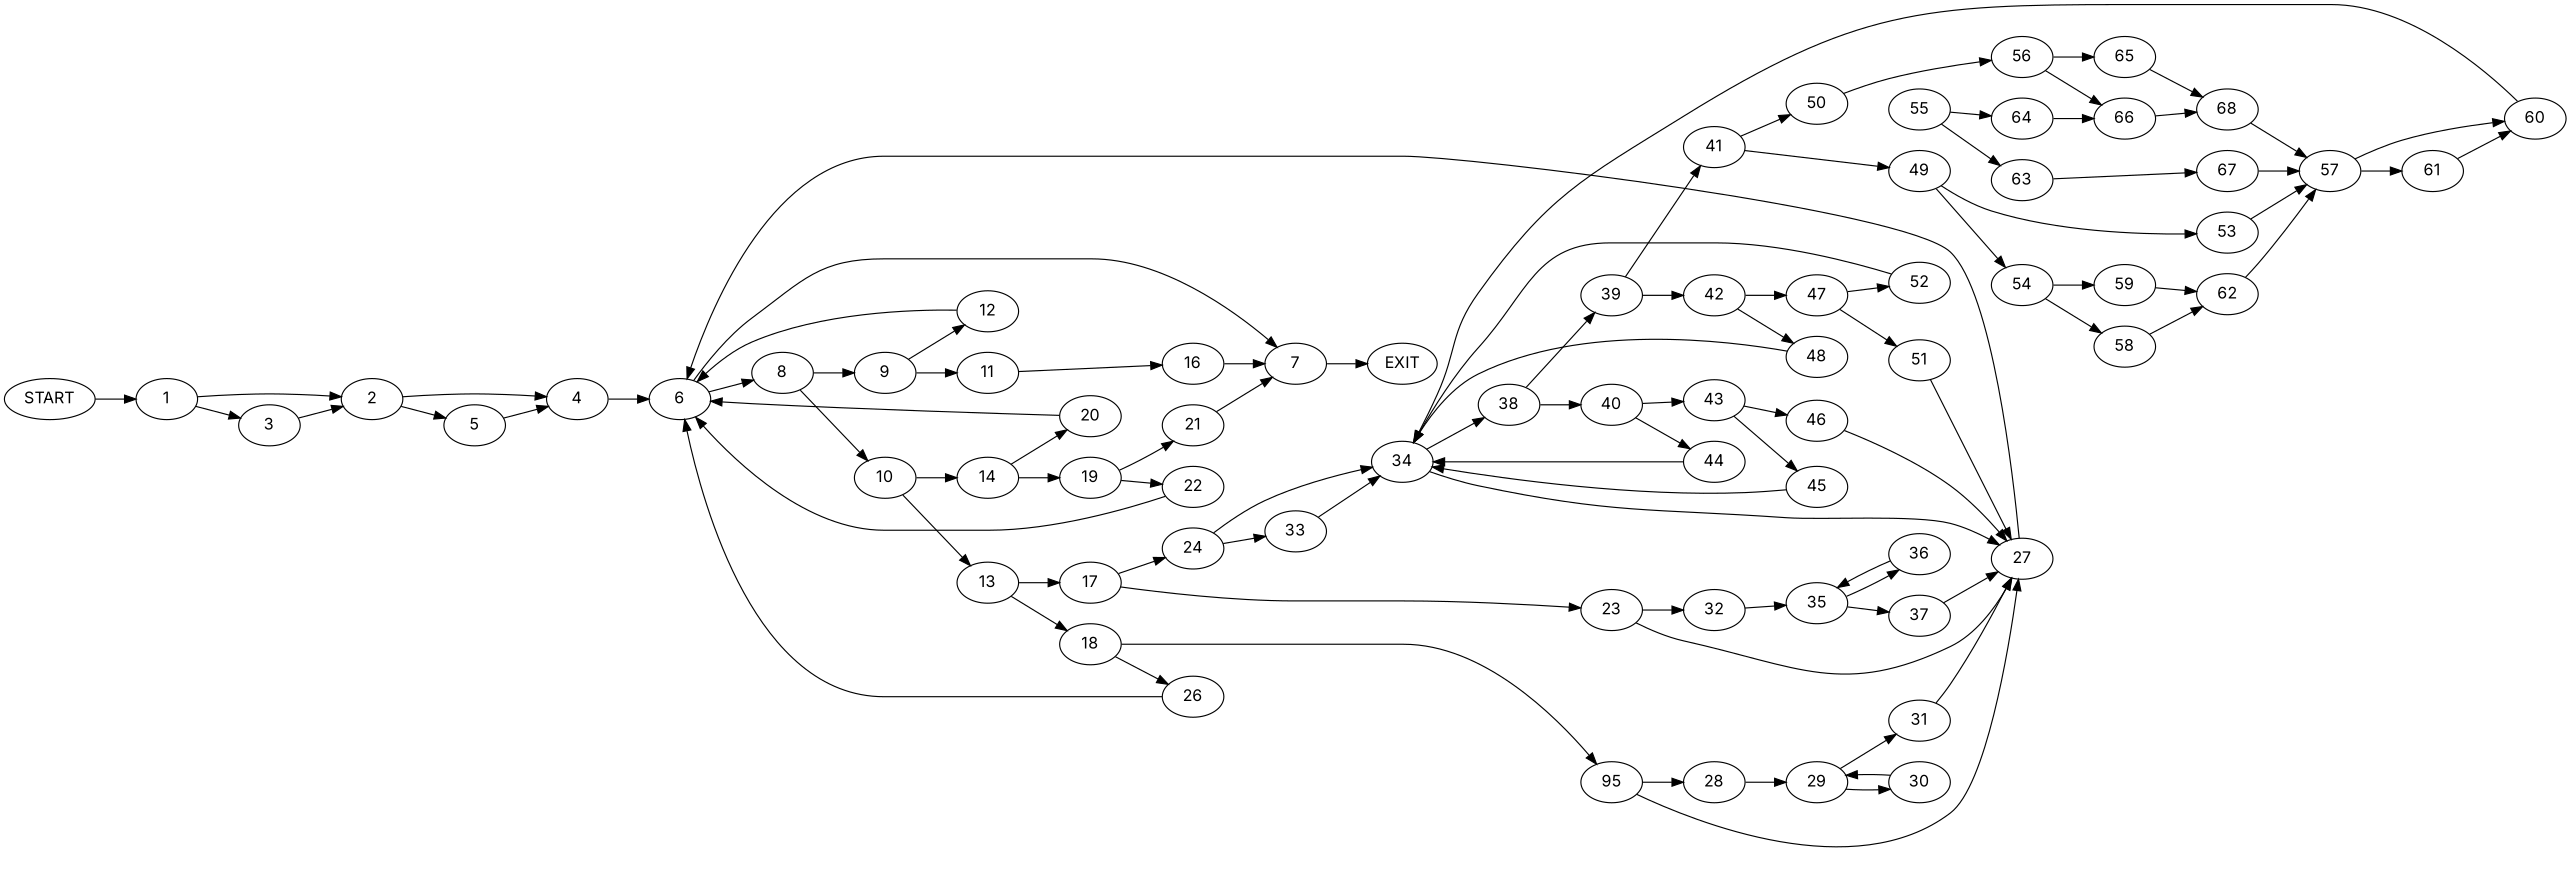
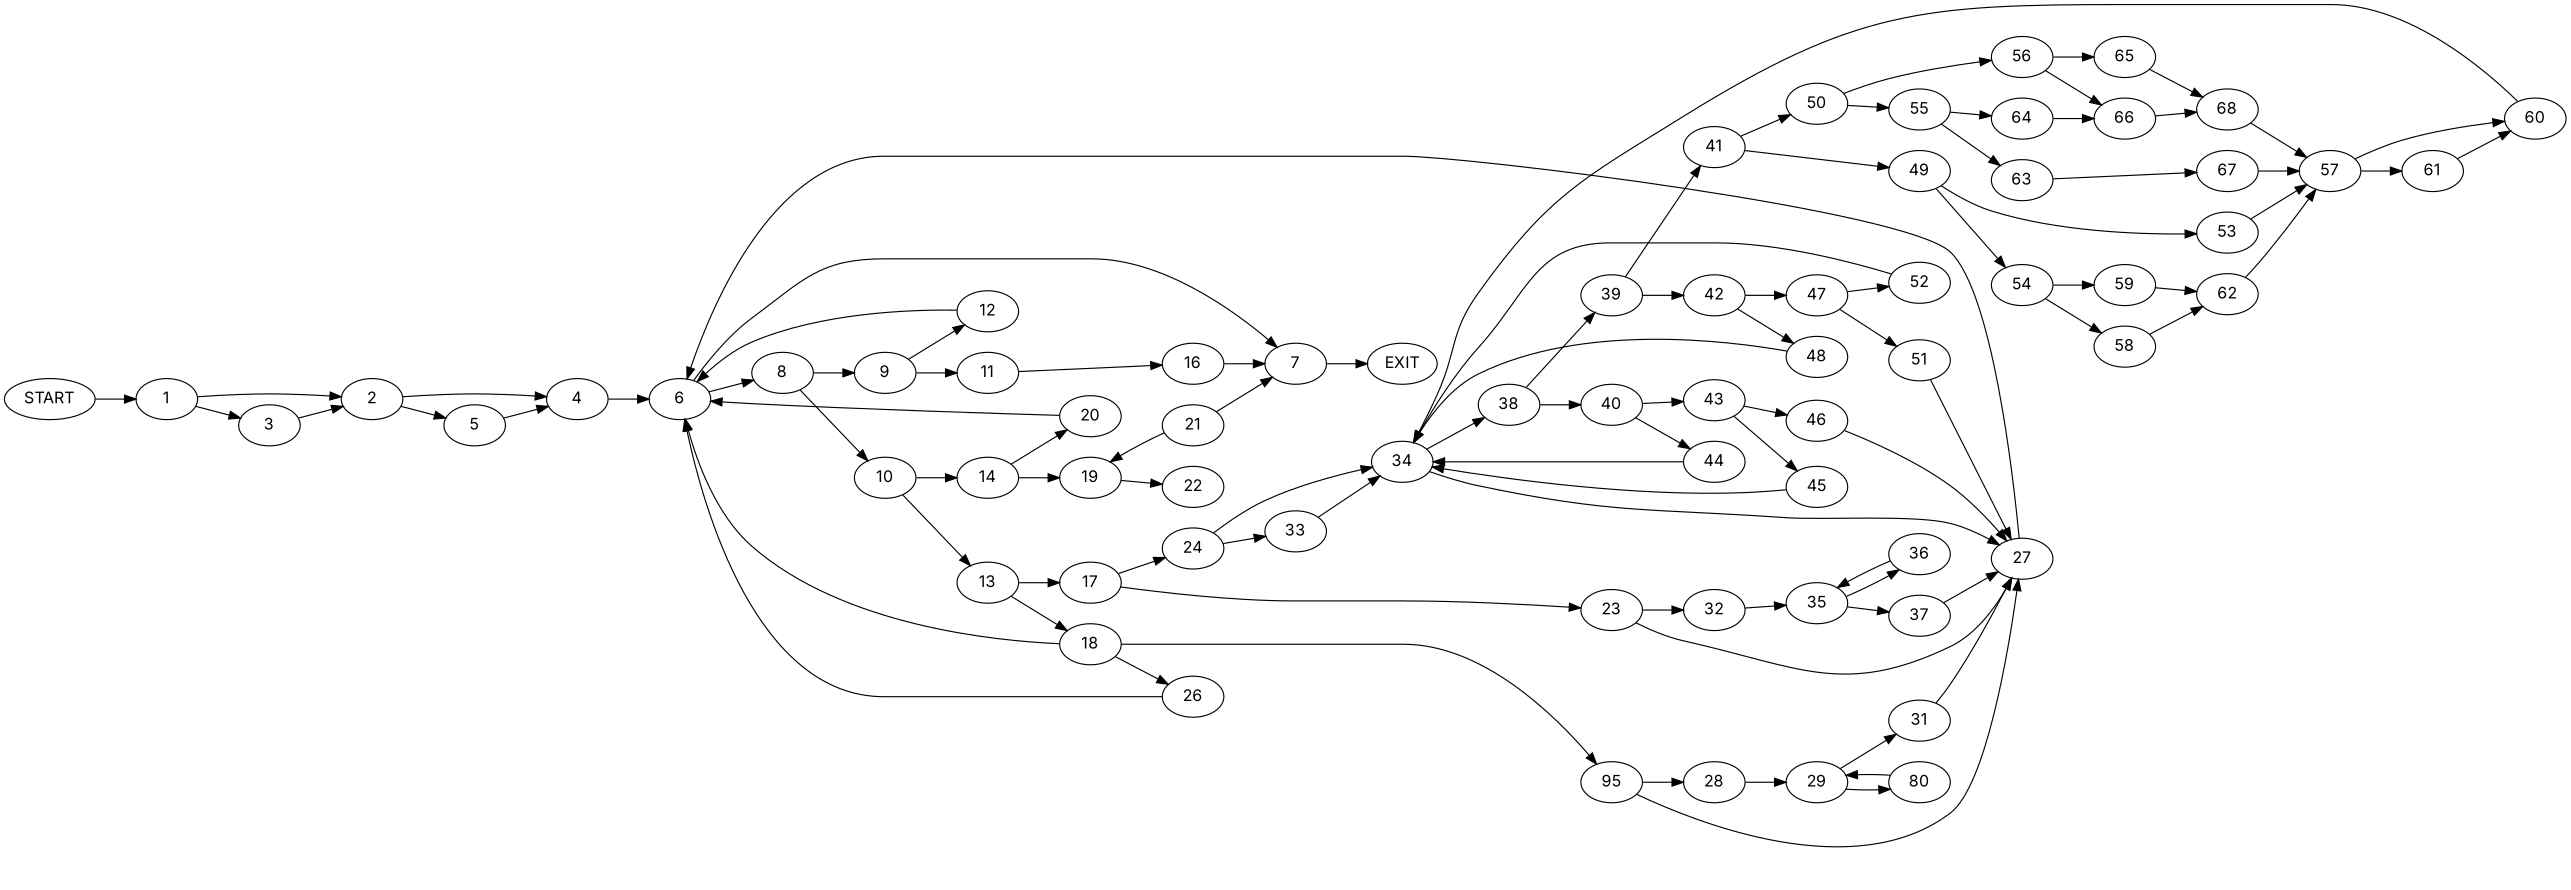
edge "50" -> "55": added
edge "19" -> "21": reversed
edge "22" -> "6": now "18" -> "6"
node "30": label "30" -> "80"
